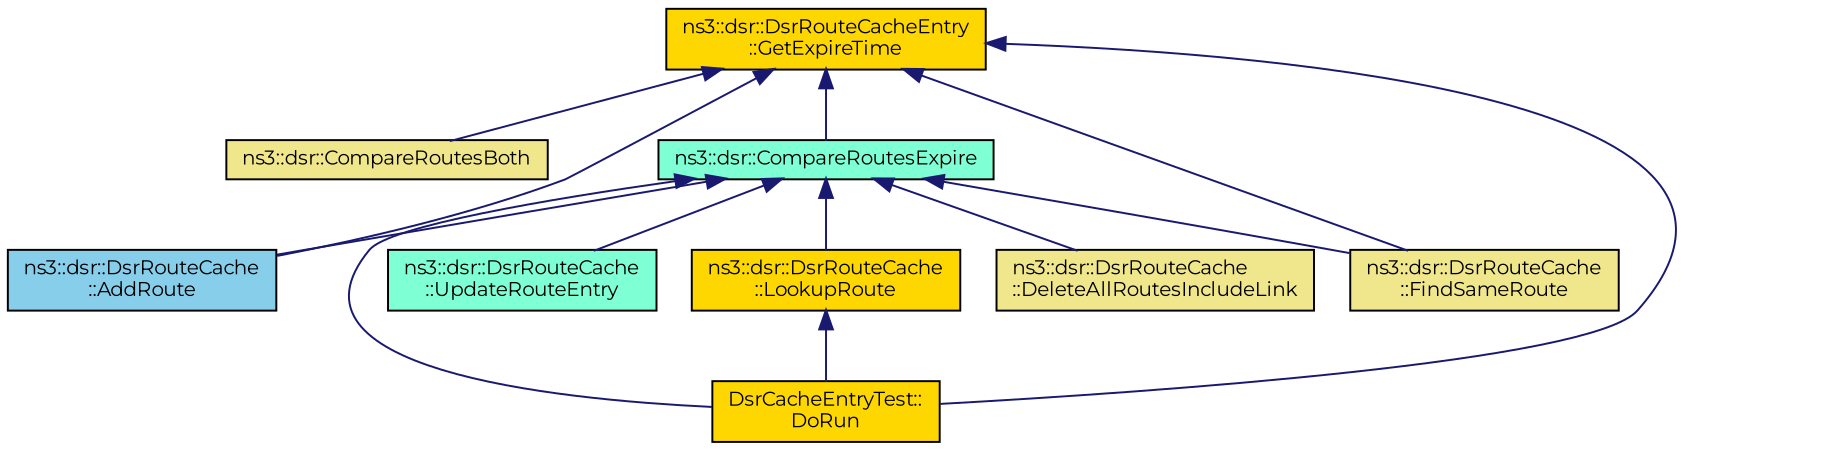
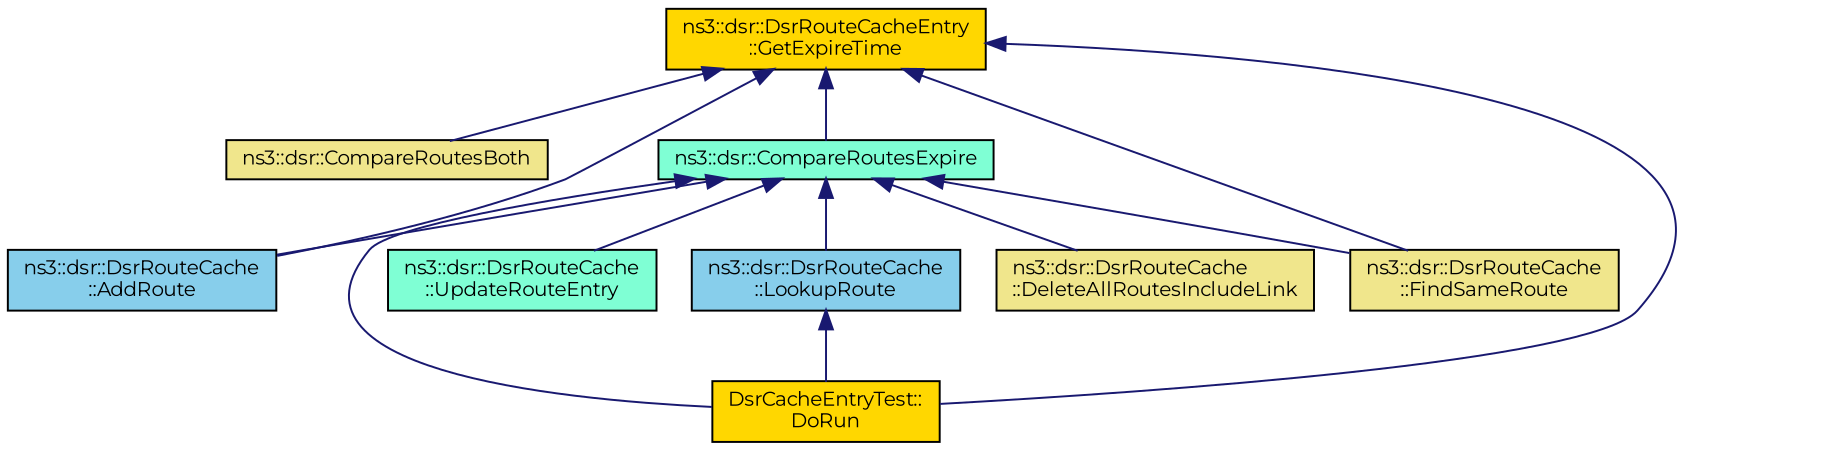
node "ns3::dsr::DsrRouteCache ::LookupRoute": fillcolor gold -> skyblue
